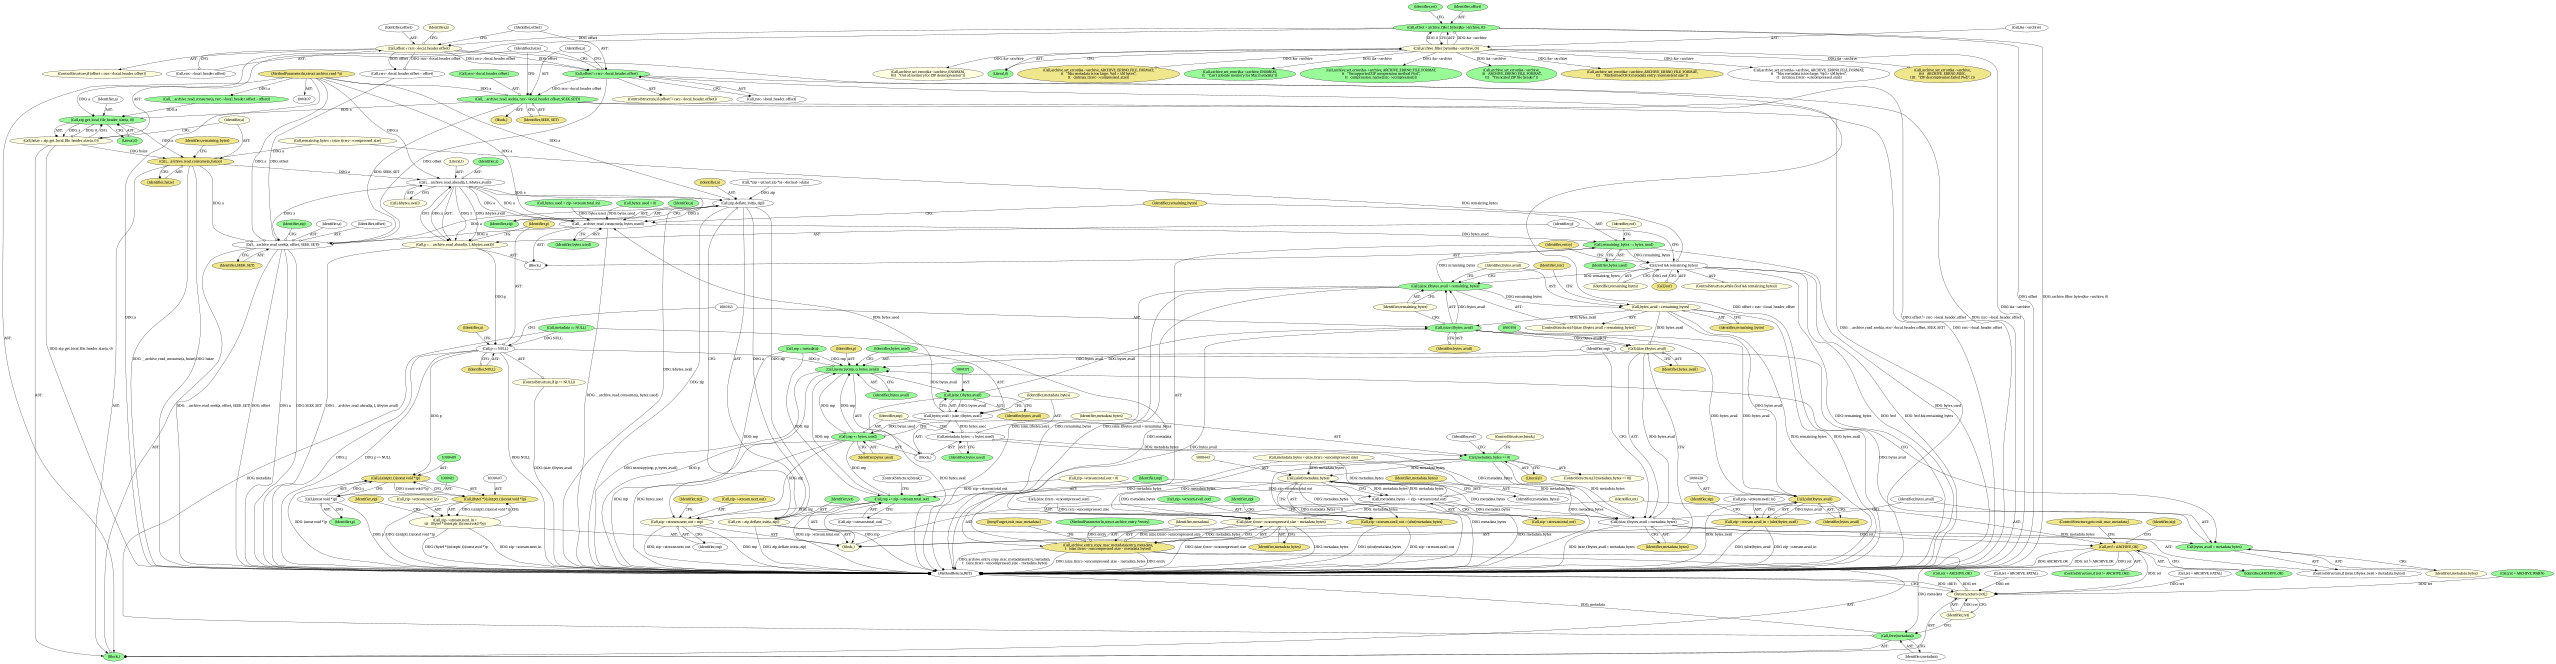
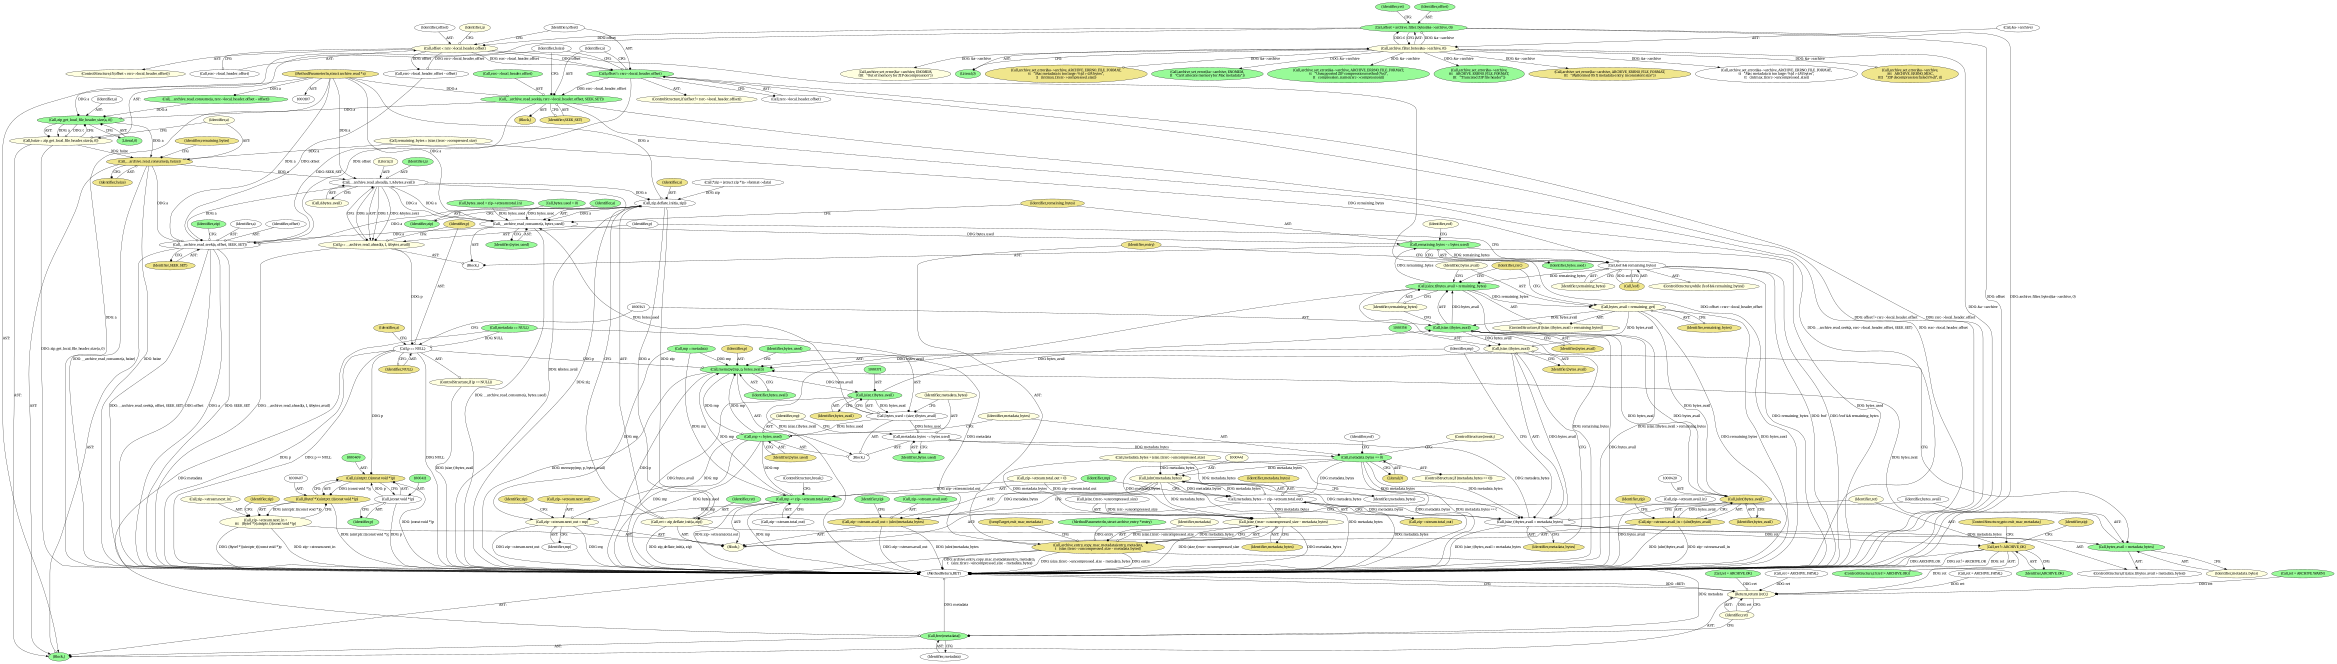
node "(Call,bytes_avail = remaining_bytes)": label "(Call,bytes_avail = remaining_bytes)" -> "(Call,bytes_avail = remaining_get)"
node "(Call,bytes_void = (size_t)bytes_avail)": label "(Call,bytes_void = (size_t)bytes_avail)" -> "(Call,bytes_used = (size_t)bytes_avail)"
edge "(Call,metadata_bytes == 0)" -> "(Call,metadata_bytes -= zip->stream.total_out)": added, label "DDG: metadata_bytes"
